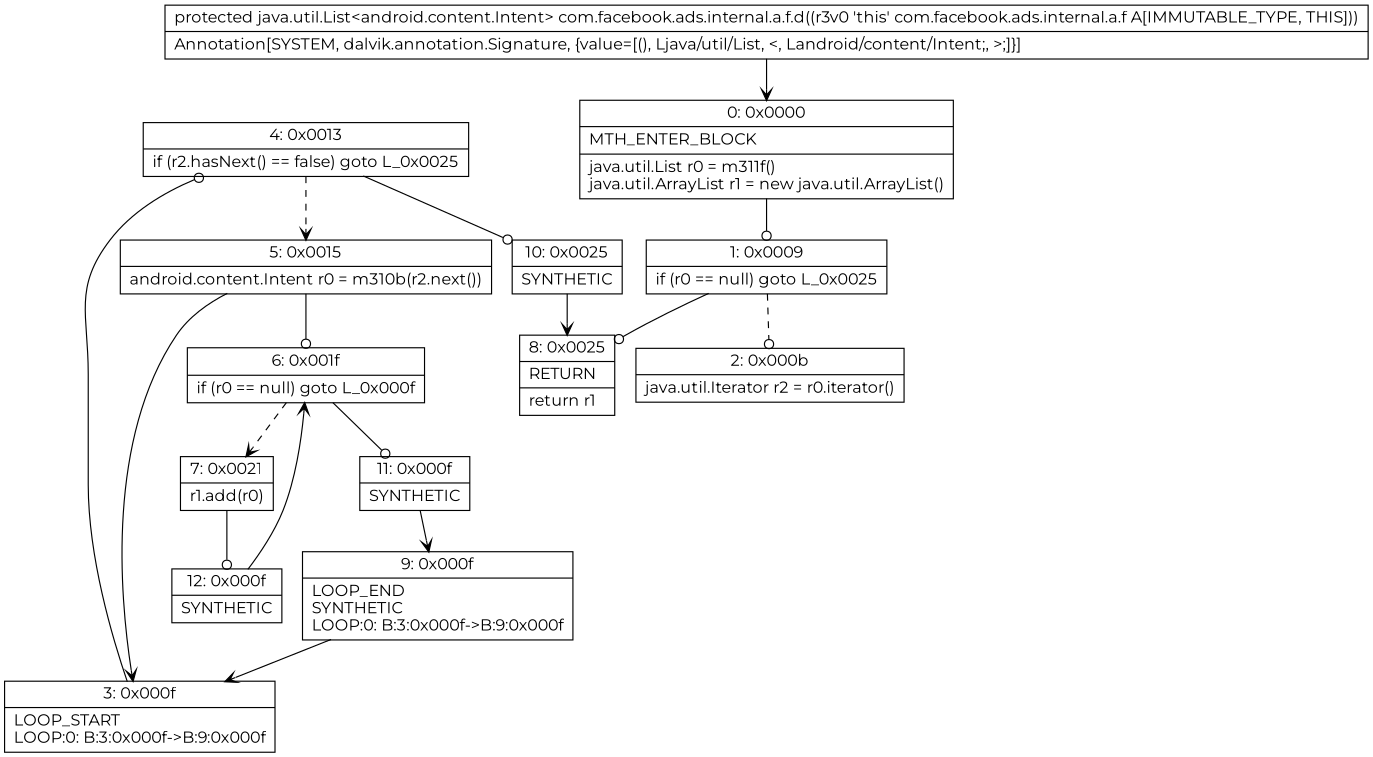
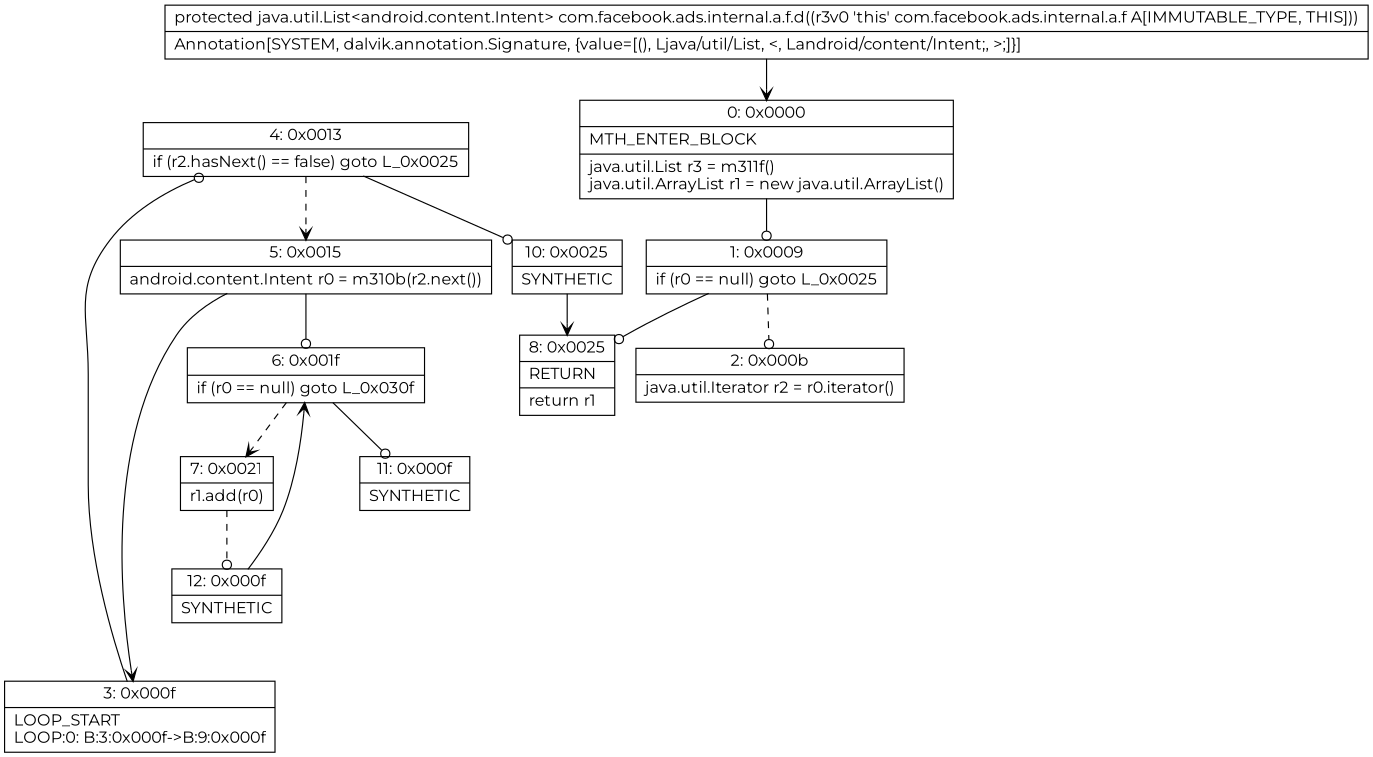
node "0: 0x0000": text "java.util.List r0 = m311f()" -> "java.util.List r3 = m311f()"
node "6: 0x001f": text "if (r0 == null) goto L_0x000f" -> "if (r0 == null) goto L_0x030f"
edge "7: 0x0021" -> "12: 0x000f": style solid -> dashed
node "9: 0x000f": removed
